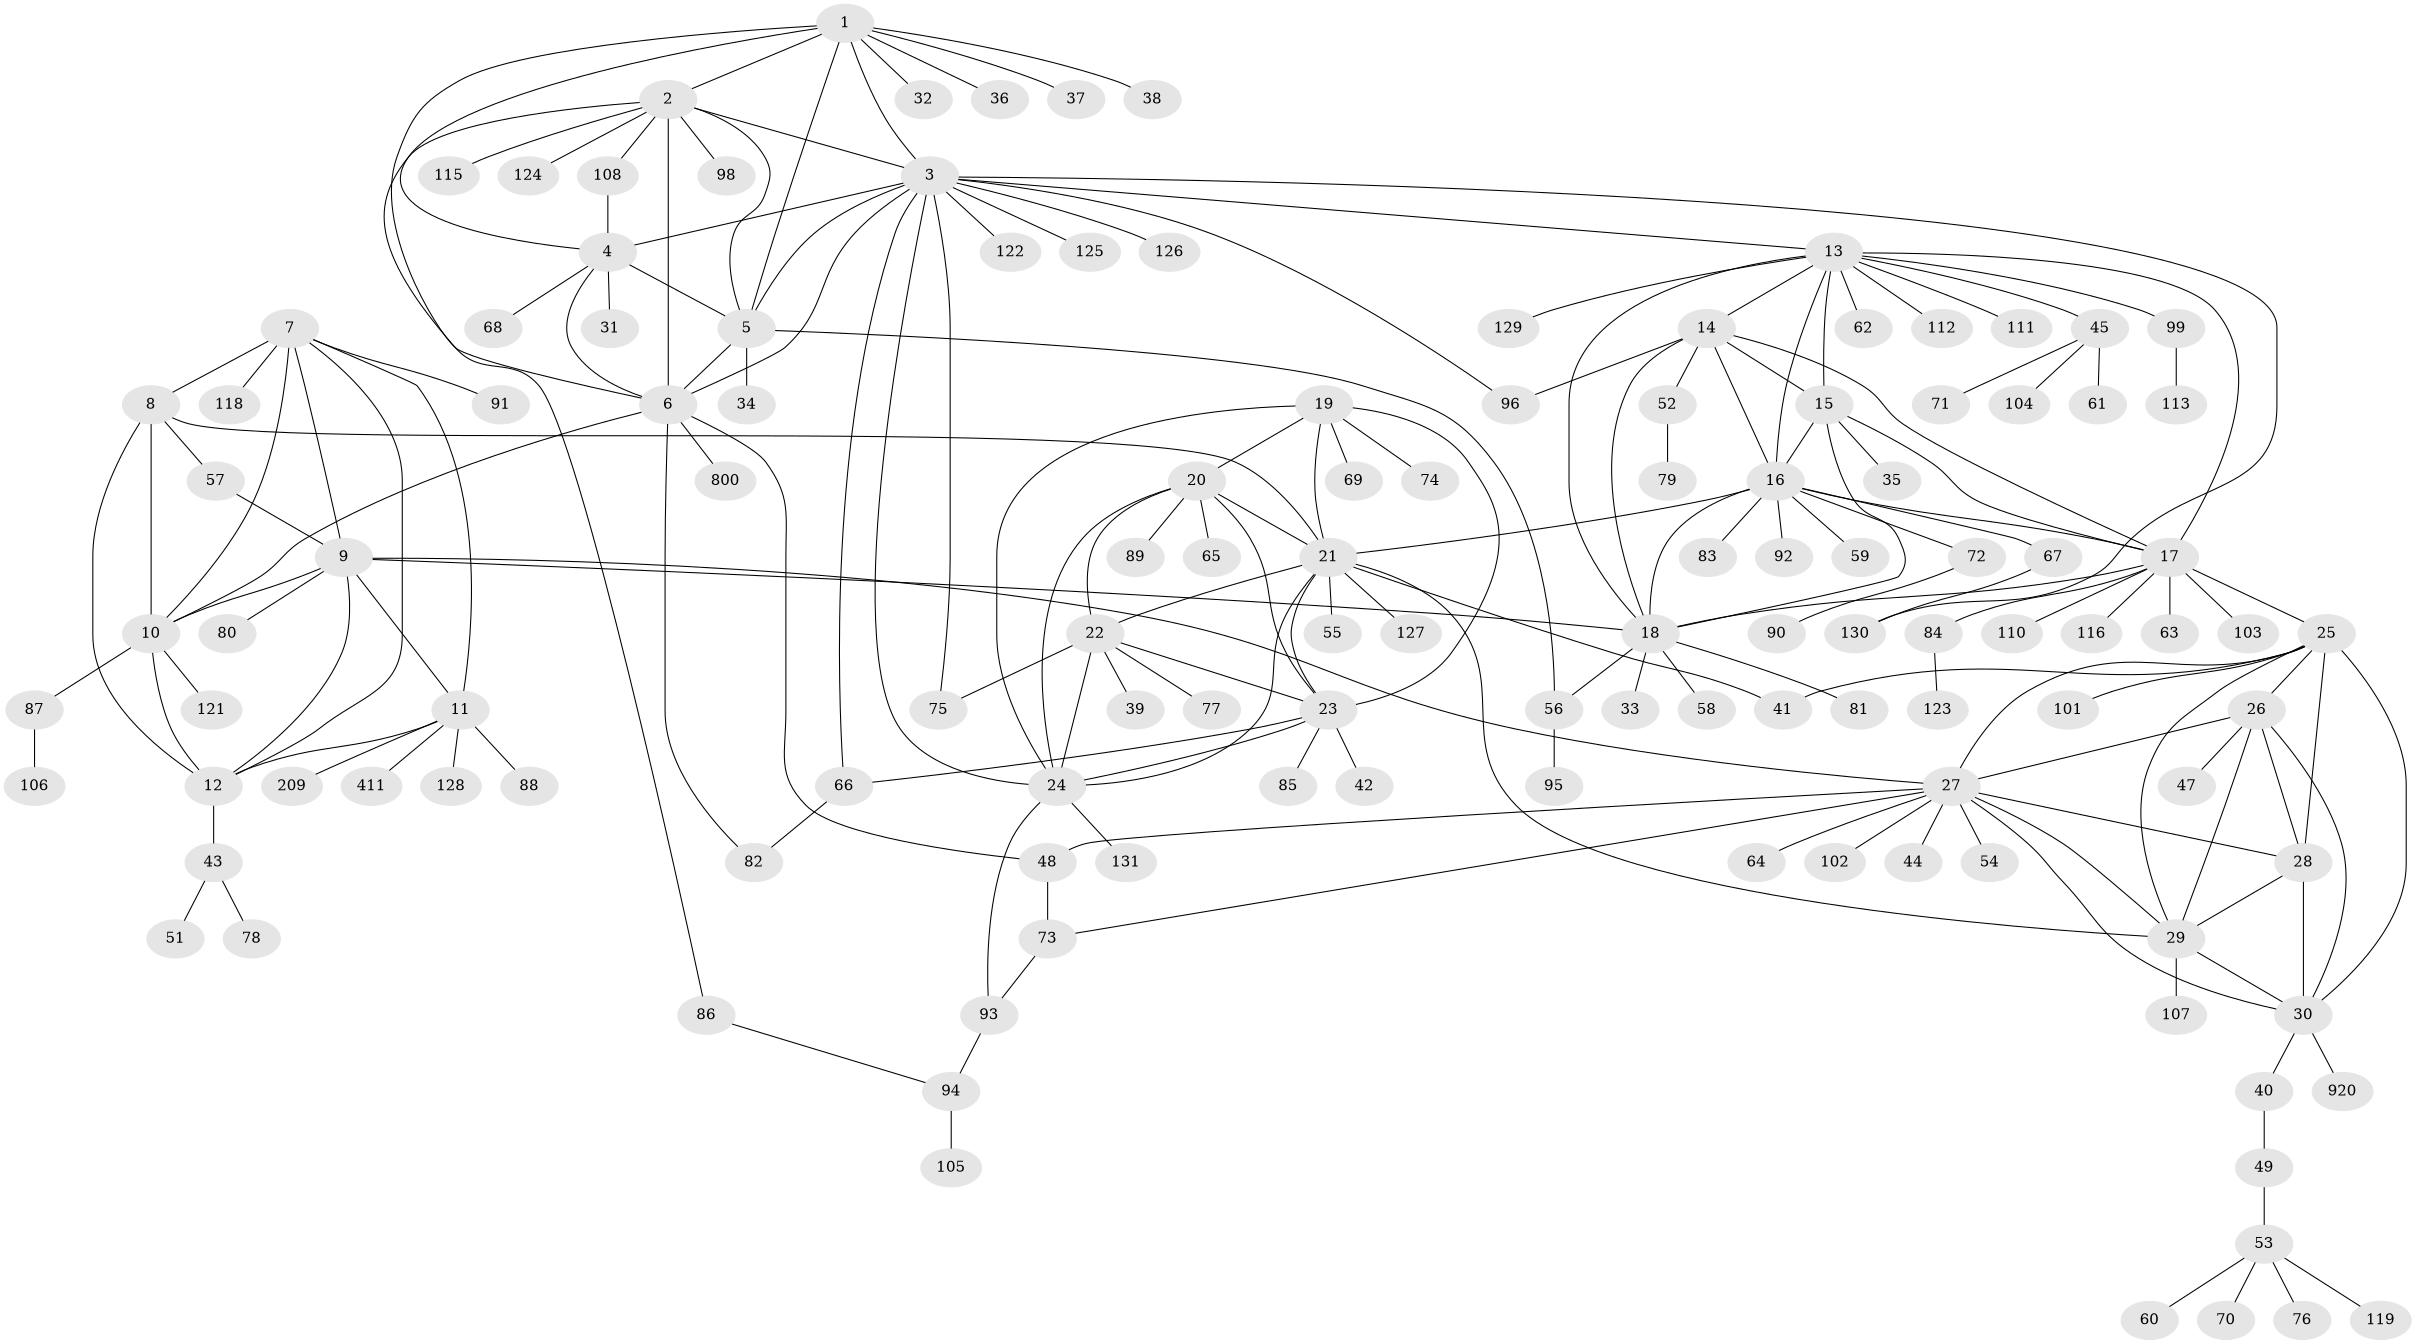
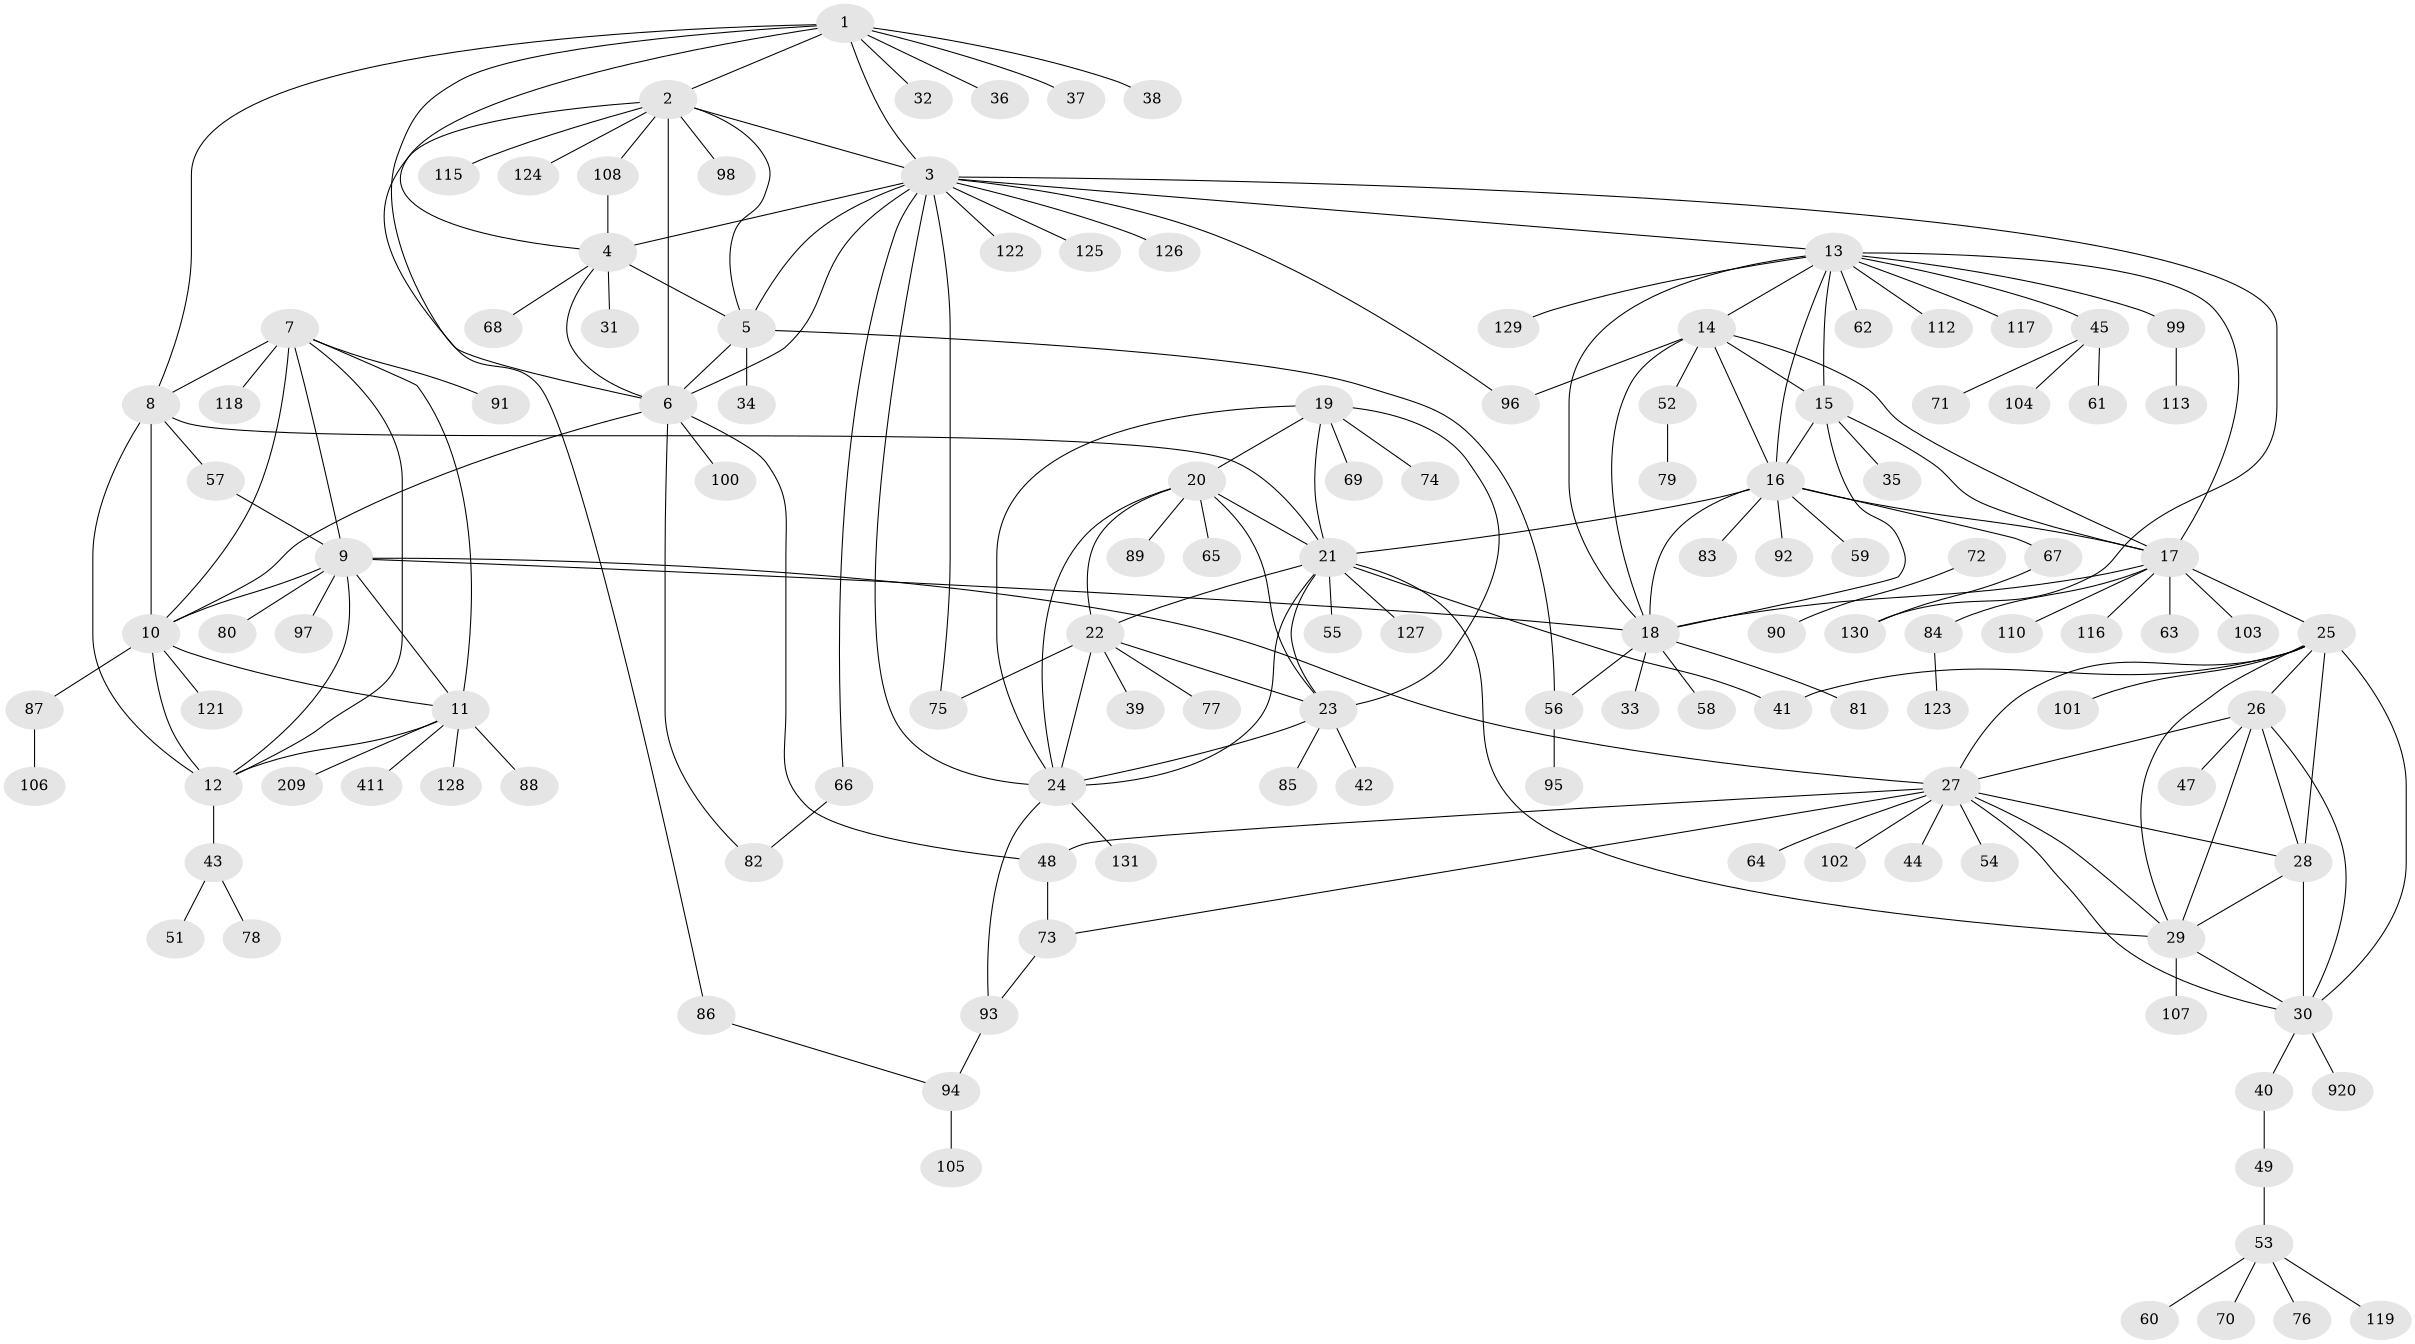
edge "1" -- "5": now "1" -- "8"
node "111": label "111" -> "117"
node "800": label "800" -> "100"
edge "16" -- "72": removed
node "97": added
edge "10" -- "11": added
edge "23" -- "66": removed
